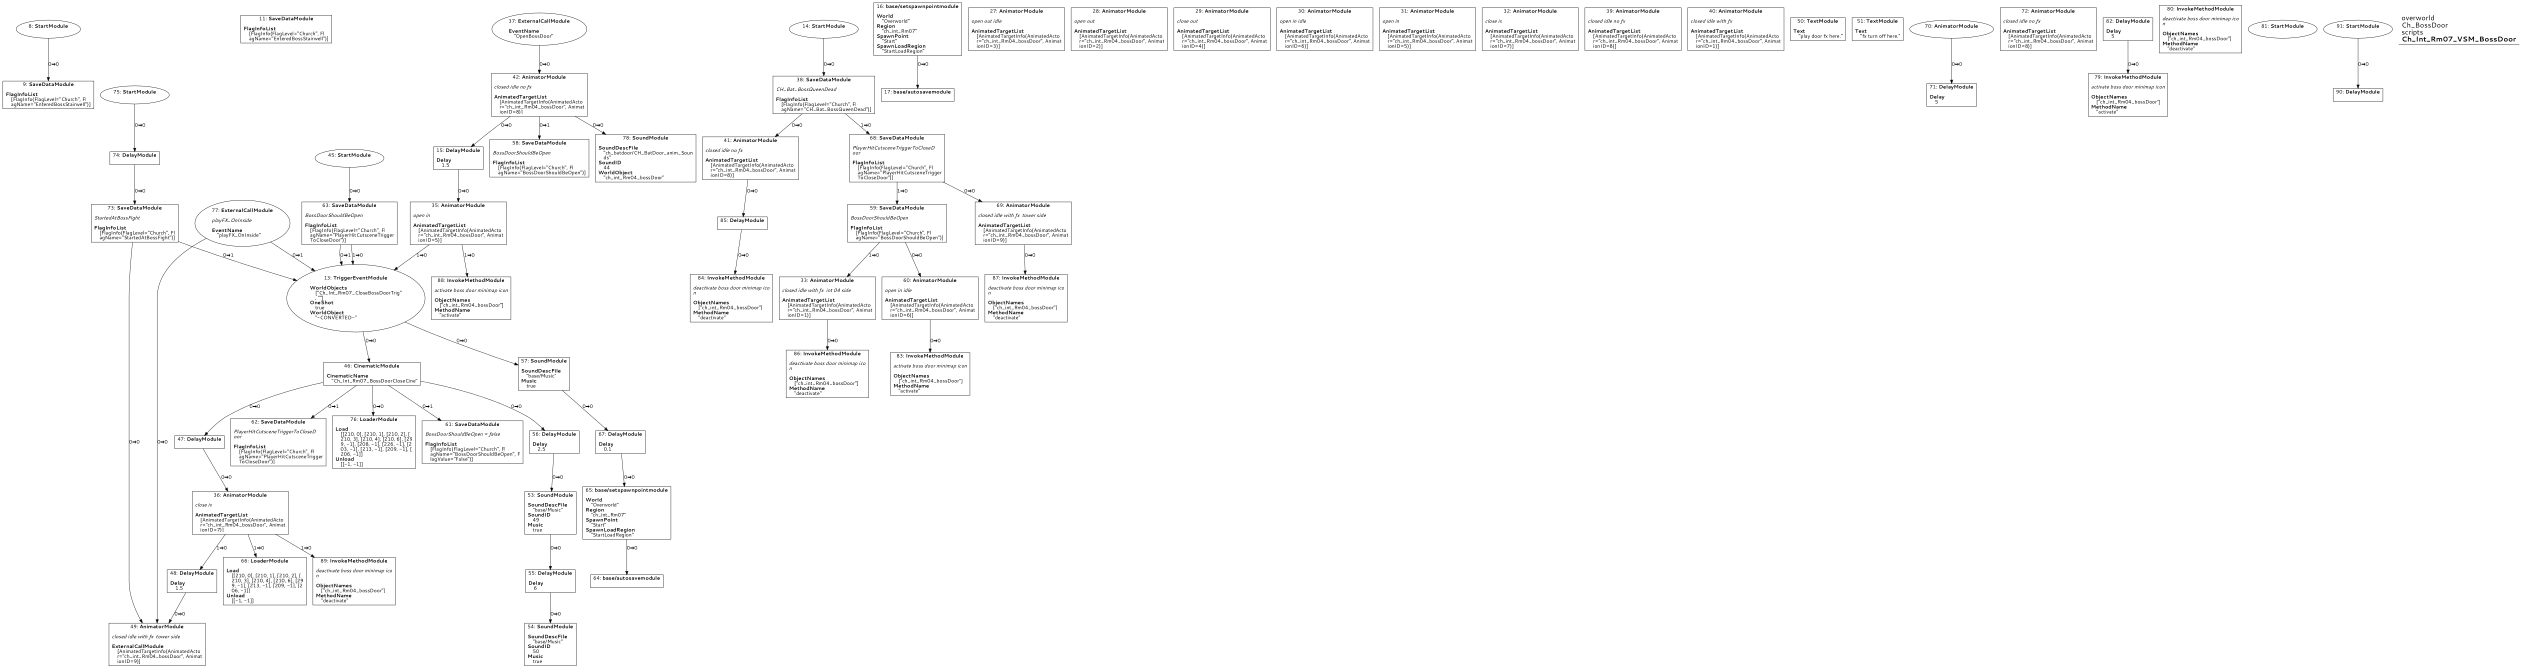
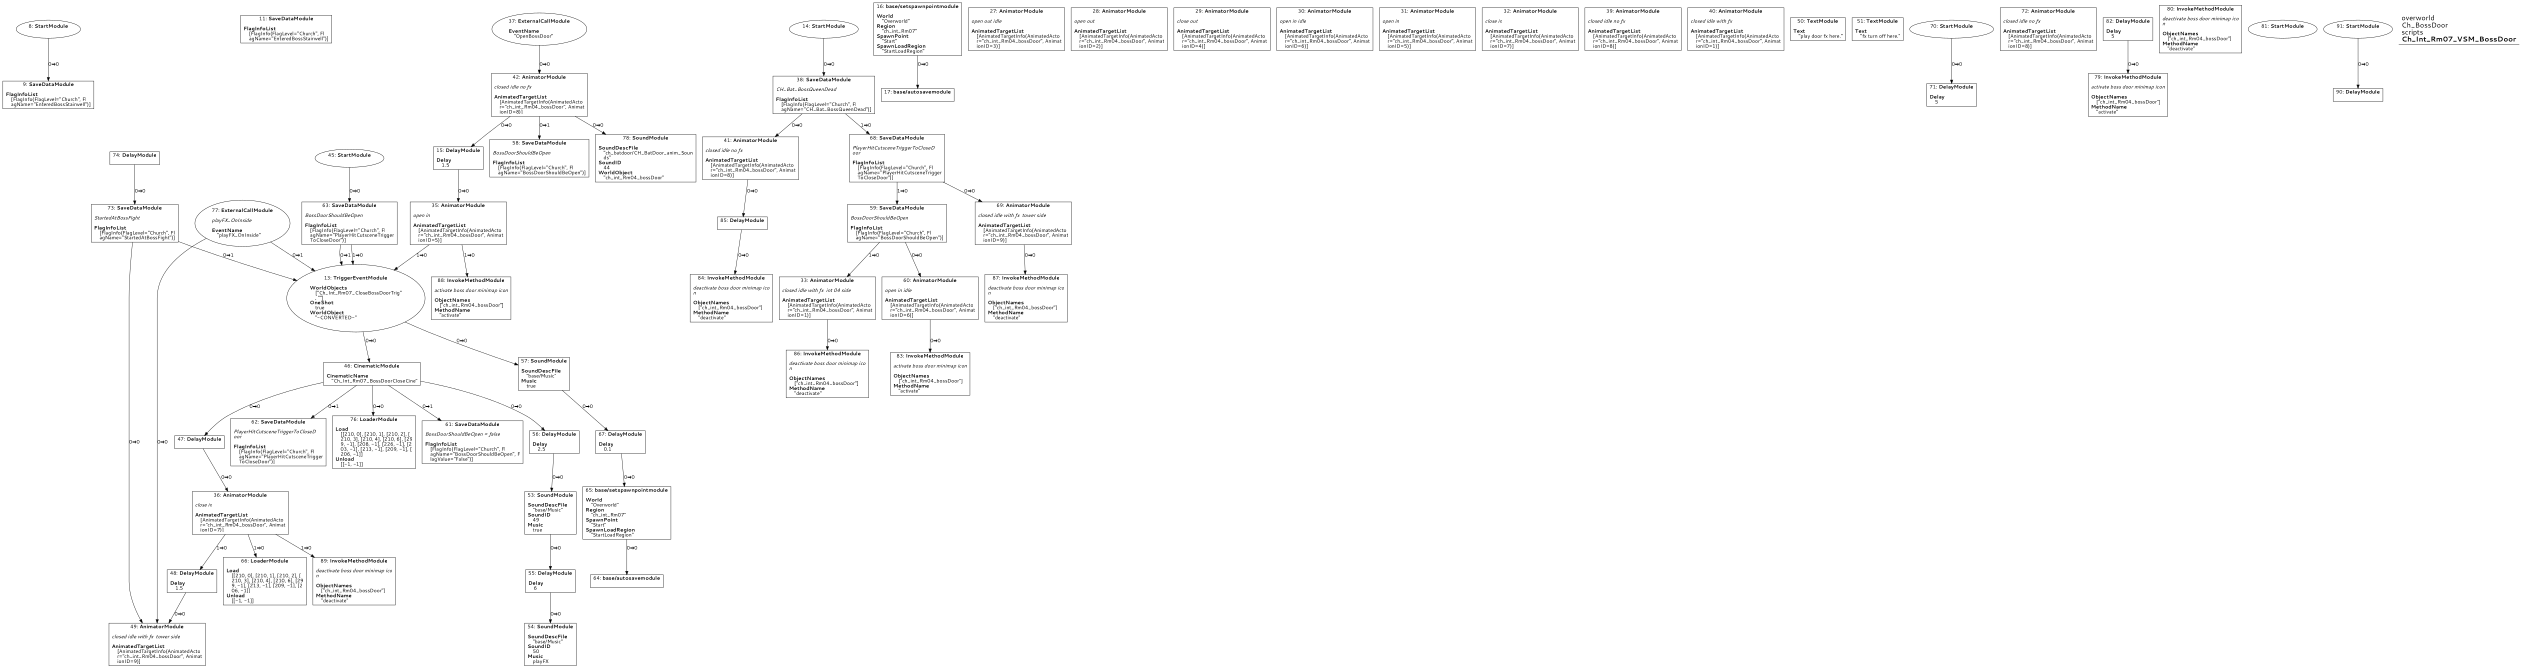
node "70:": text "AnimatorModule" -> "StartModule"
node "75:": removed
node "49:": text "ExternalCallModule" -> "AnimatedTargetList"
node "54:": text "true" -> "playFX"
